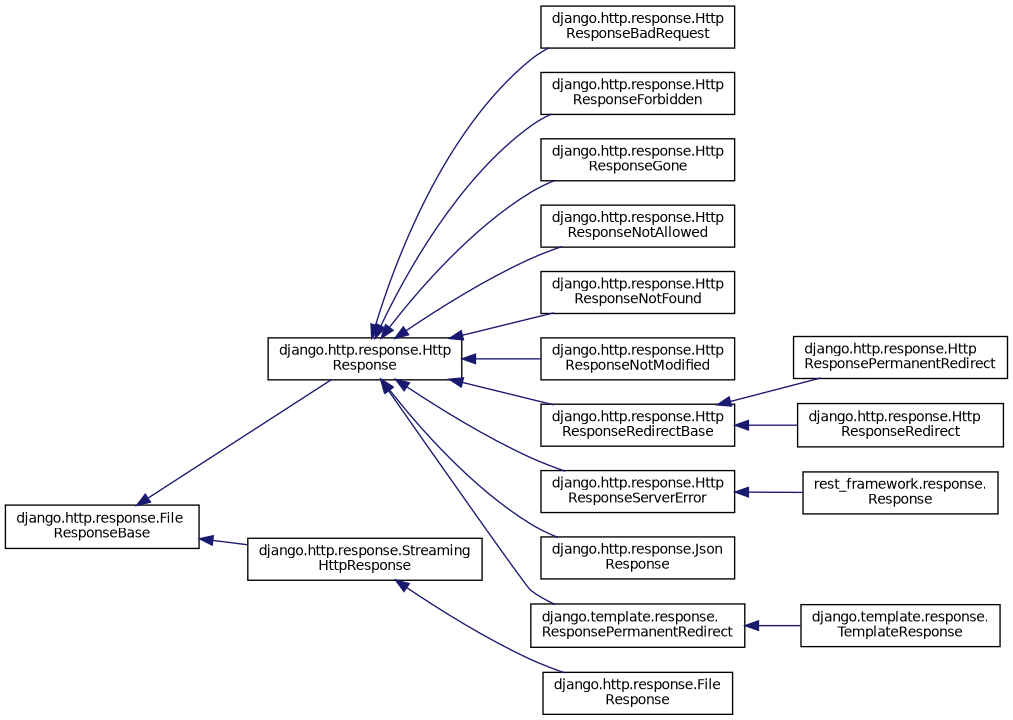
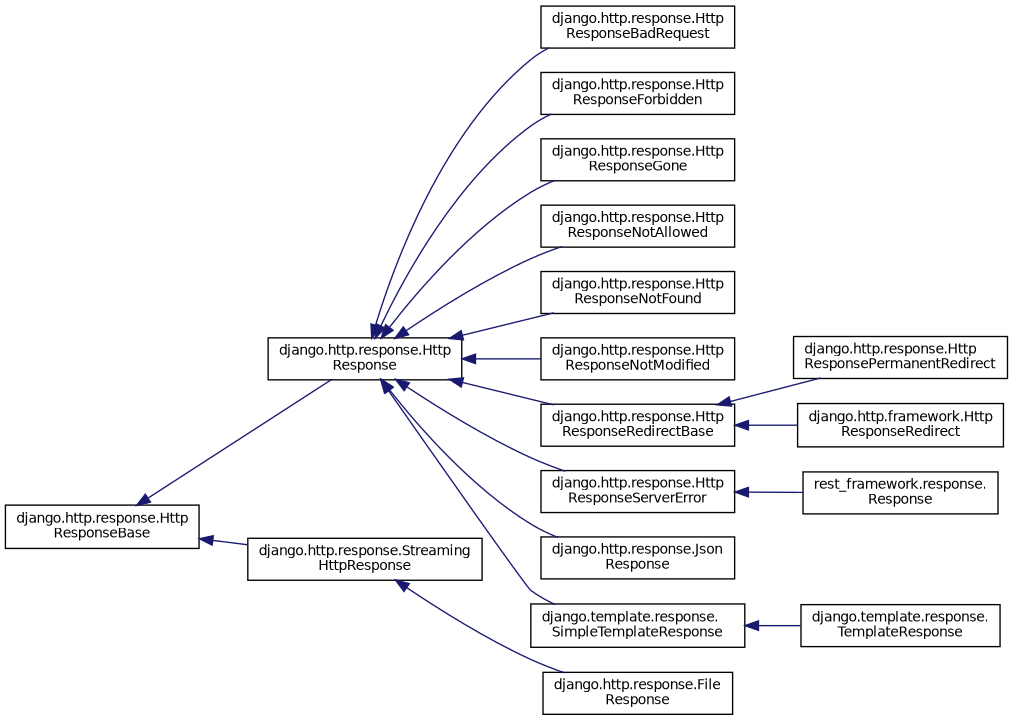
node "django.http.response.Http ResponseRedirect": label "django.http.response.Http ResponseRedirect" -> "django.http.framework.Http ResponseRedirect"
node "django.http.response.File ResponseBase": label "django.http.response.File ResponseBase" -> "django.http.response.Http ResponseBase"
node "django.template.response. ResponsePermanentRedirect": label "django.template.response. ResponsePermanentRedirect" -> "django.template.response. SimpleTemplateResponse"
